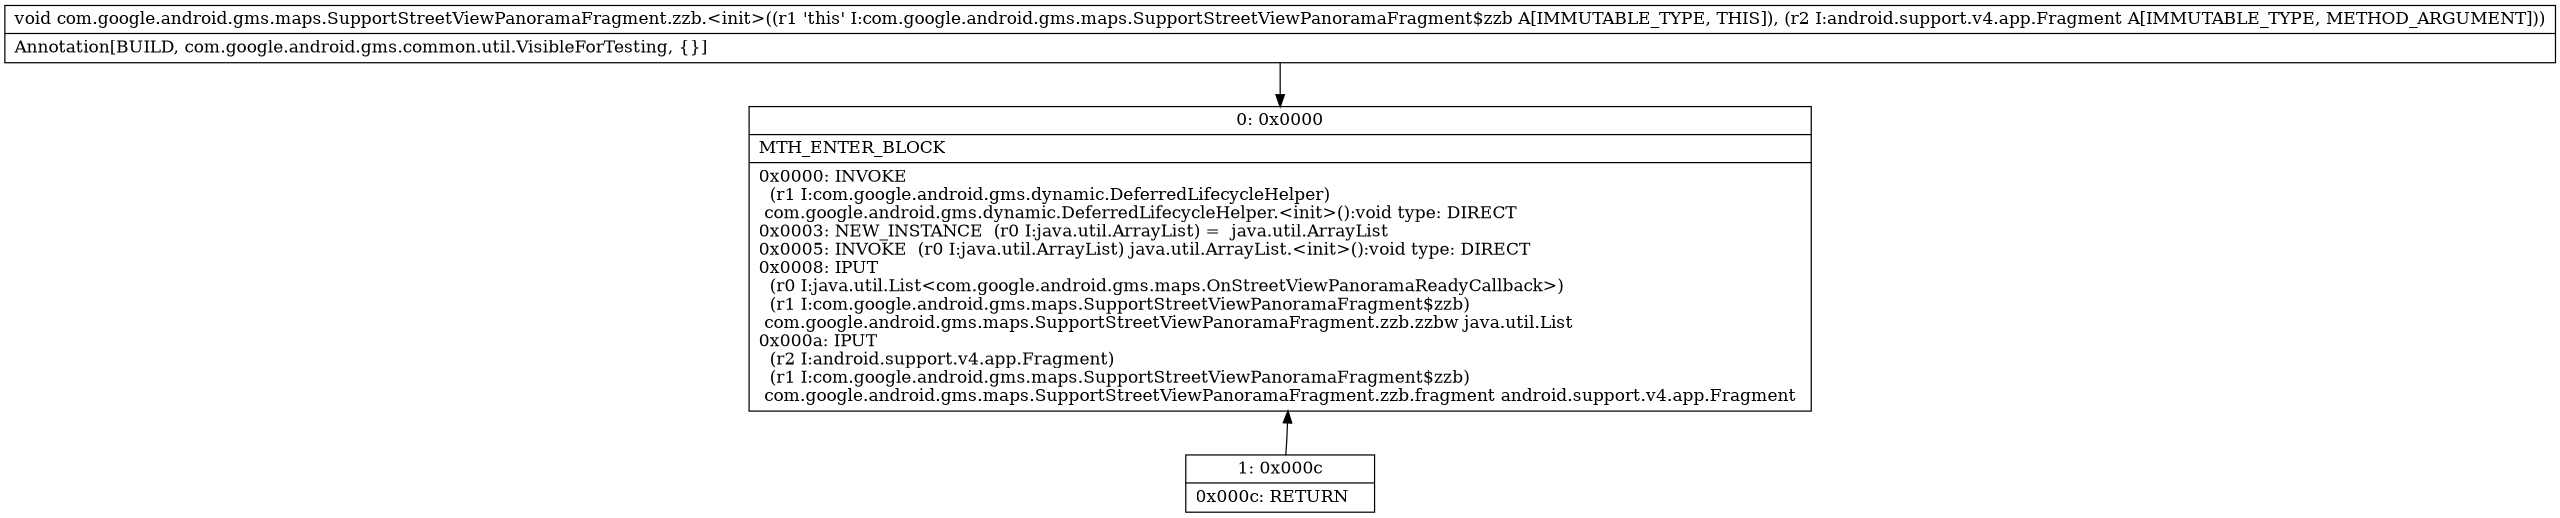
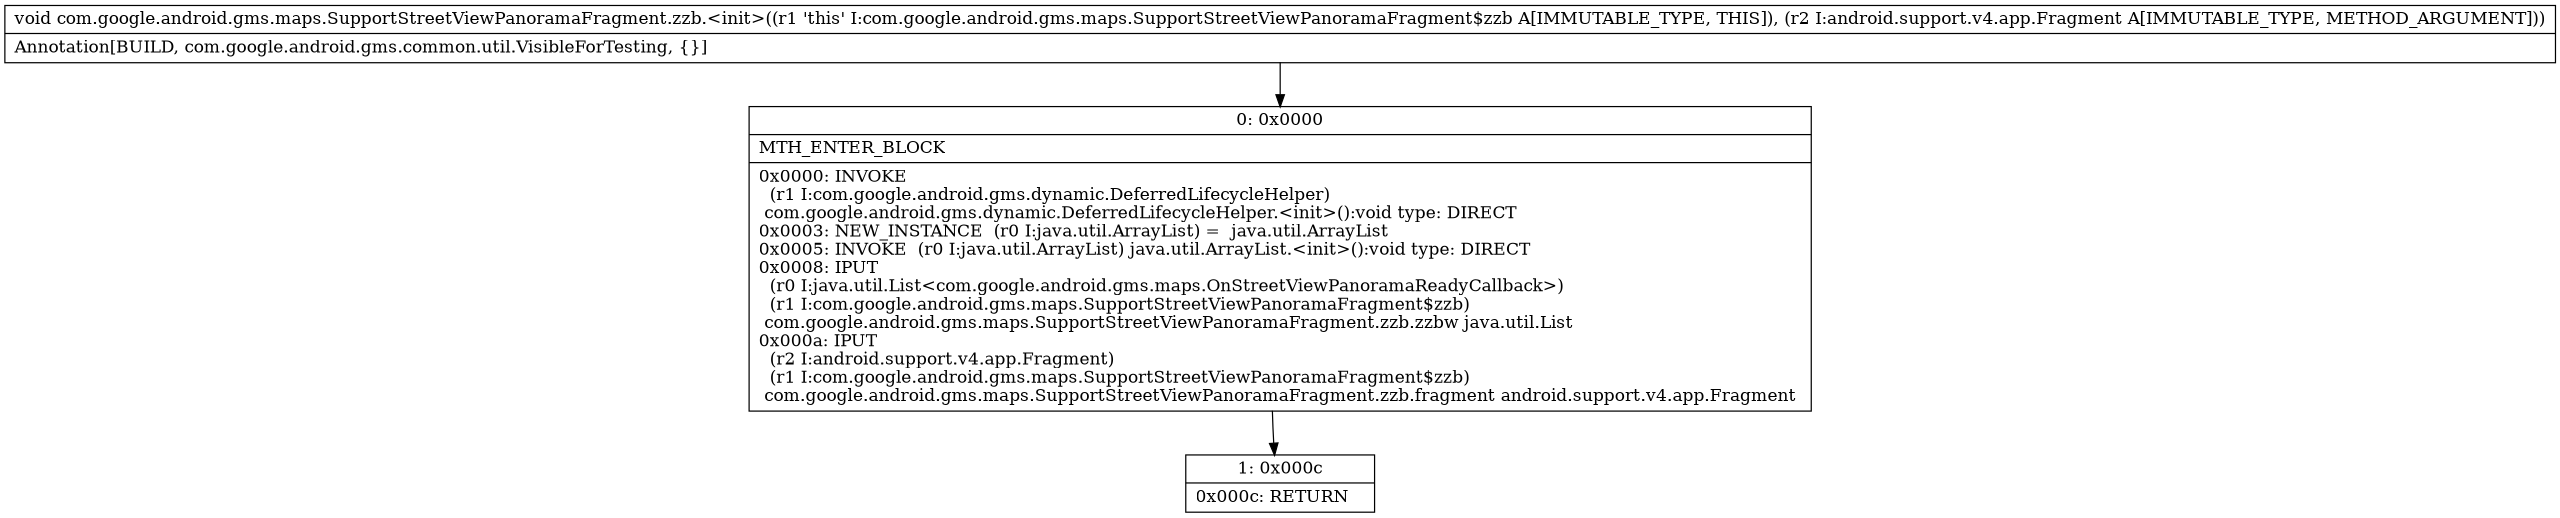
edge "1: 0x000c" -> "0: 0x0000": reversed
